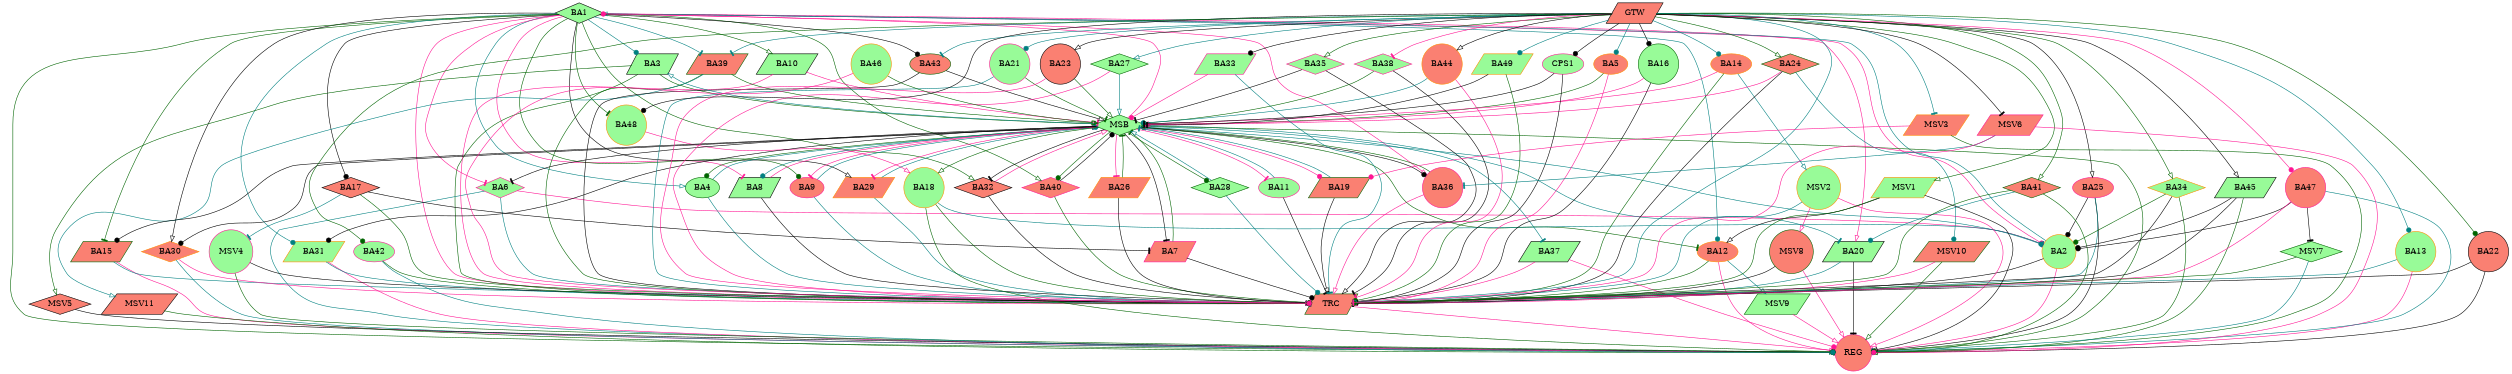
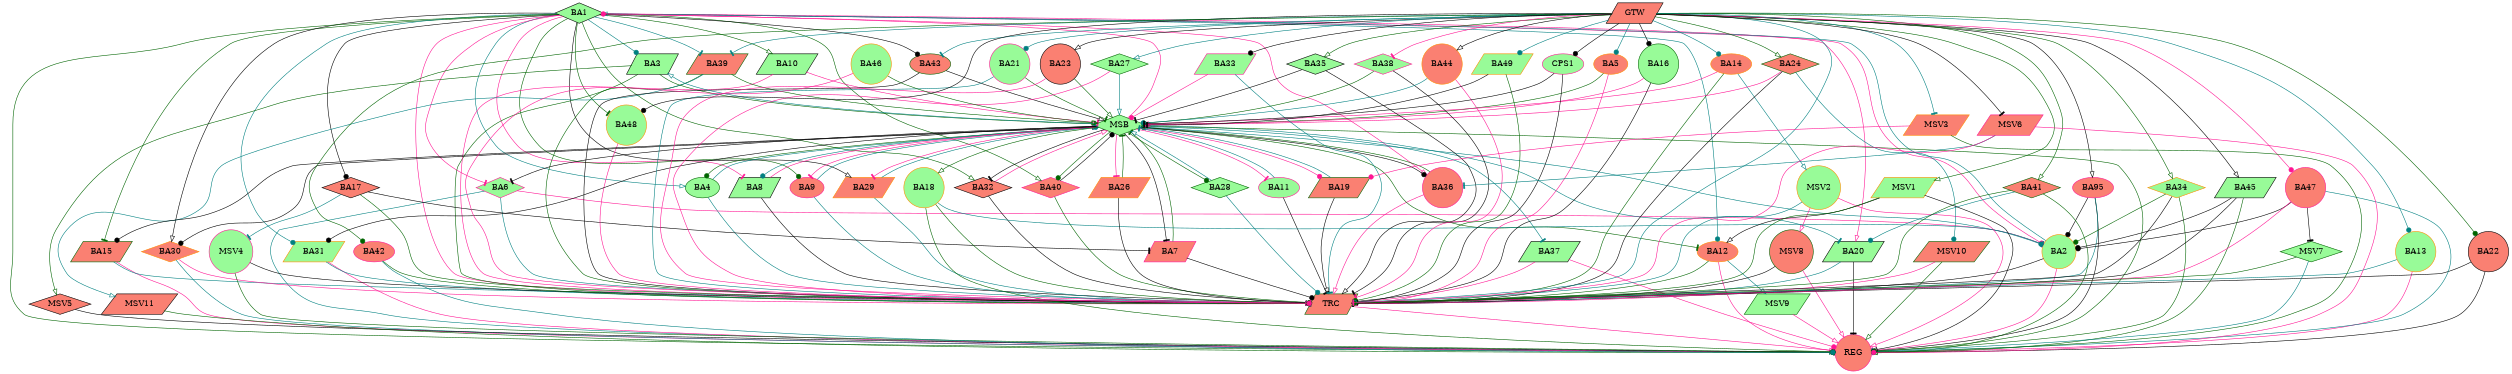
node "BA35": color deeppink -> black
edge "BA48" -> "BA18": now "BA48" -> "TRC"
node "BA25": label "BA25" -> "BA95"
node "BA42": fillcolor palegreen -> salmon
